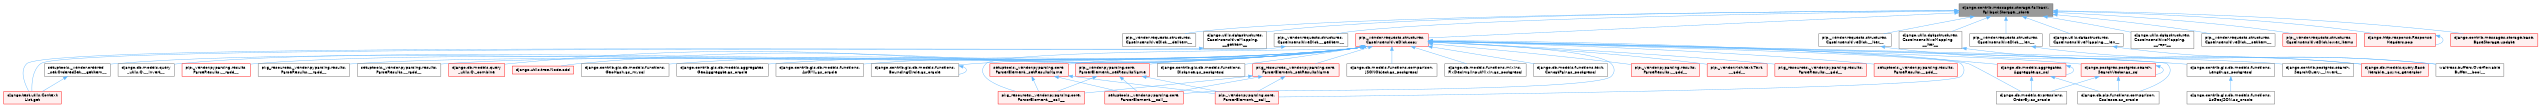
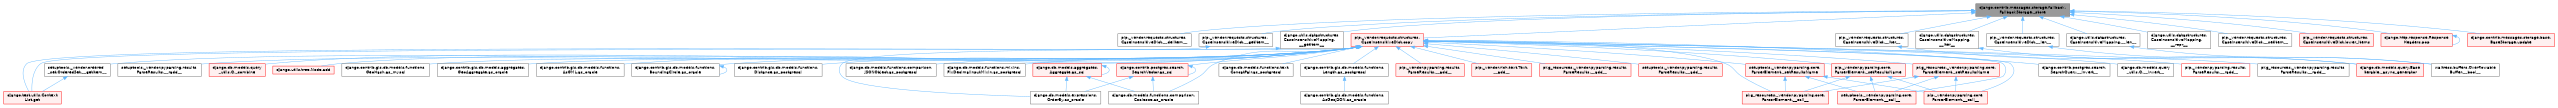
edge "django.db.models.aggregates. Aggregate.as_sql" -> "pip._vendor.requests.structures. CaseInsensitiveDict.copy": removed
node "django.postgres.postgres.search. SearchVector.as_sql": label "django.postgres.postgres.search. SearchVector.as_sql" -> "django.contrib.postgres.search. SearchVector.as_sql"
node "django.db.pip.functions.comparison. Coalesce.as_oracle": label "django.db.pip.functions.comparison. Coalesce.as_oracle" -> "django.db.models.functions.comparison. Coalesce.as_oracle"
